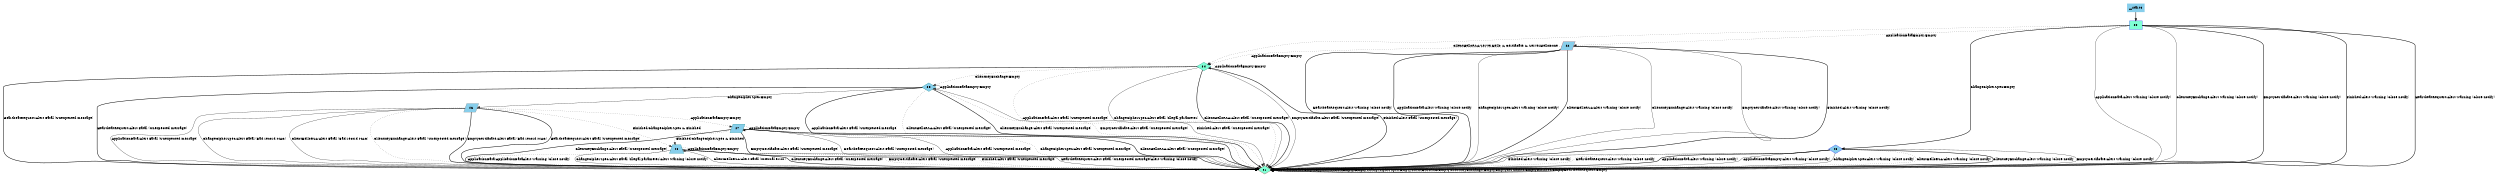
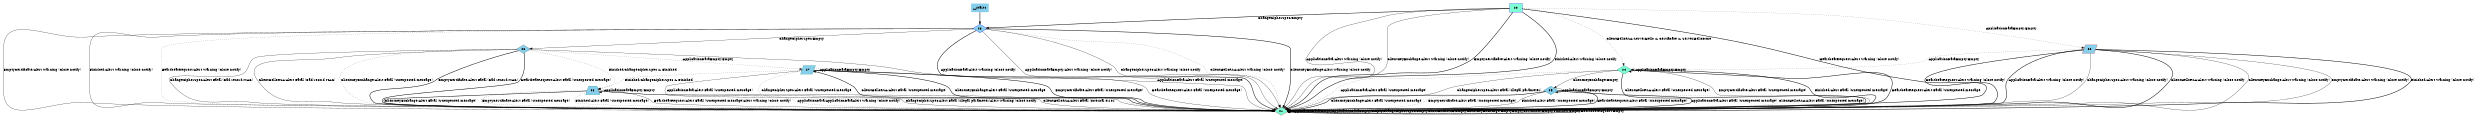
edge "__start4" -> "s0": now "__start4" -> "s3"
edge "s4" -> "s5": style dotted -> solid
edge "s5" -> "s6": now "s3" -> "s6"
node "s6": shape parallelogram -> diamond
